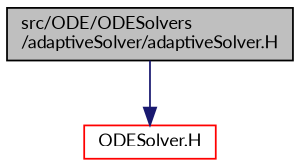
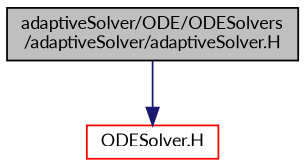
node "src/ODE/ODESolvers /adaptiveSolver/adaptiveSolver.H": label "src/ODE/ODESolvers /adaptiveSolver/adaptiveSolver.H" -> "adaptiveSolver/ODE/ODESolvers /adaptiveSolver/adaptiveSolver.H"
